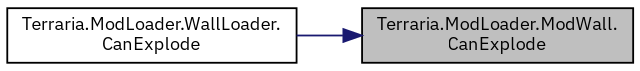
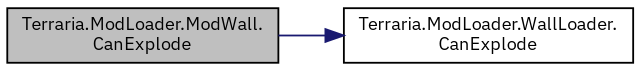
edge "Terraria.ModLoader.WallLoader. CanExplode" -> "Terraria.ModLoader.ModWall. CanExplode": reversed
